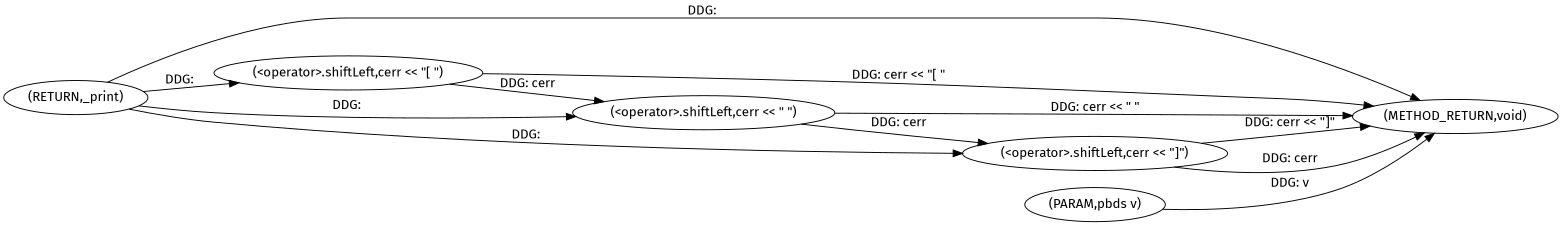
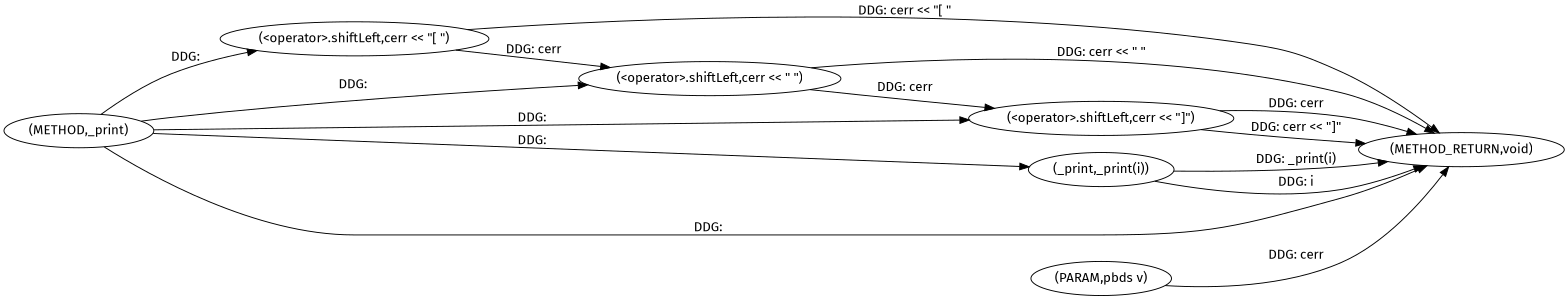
node "(RETURN,_print)": label "(RETURN,_print)" -> "(METHOD,_print)"
node "(_print,_print(i))": added
edge "(PARAM,pbds v)" -> "(METHOD_RETURN,void)": label "DDG: v" -> "DDG: cerr"
